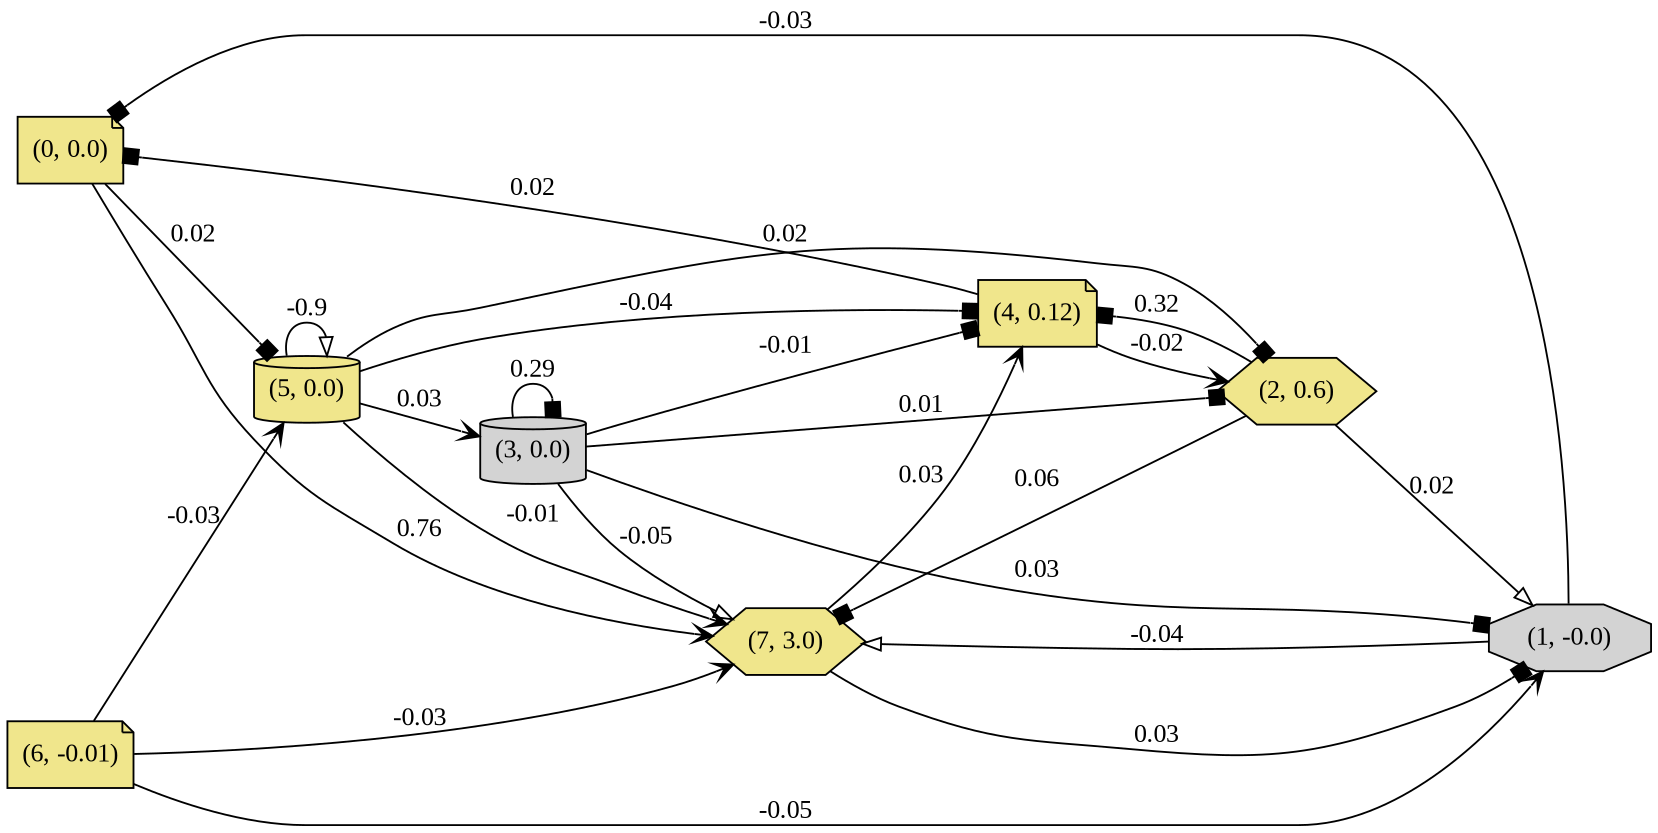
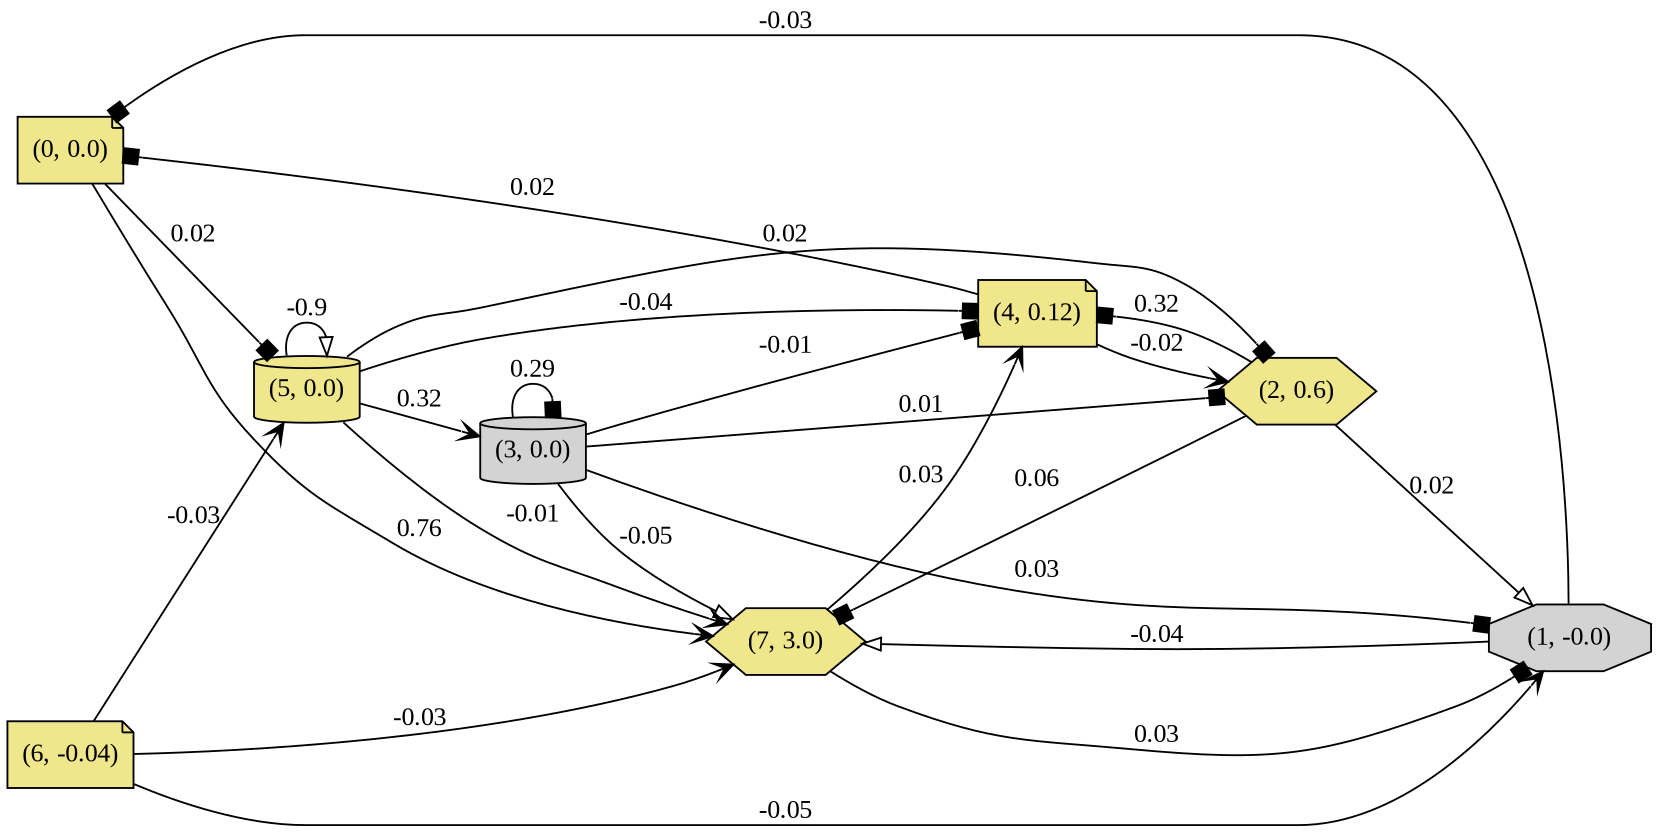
edge "(5, 0.0)" -> "(3, 0.0)": label "0.03" -> "0.32"
node "(6, -0.01)": label "(6, -0.01)" -> "(6, -0.04)"
